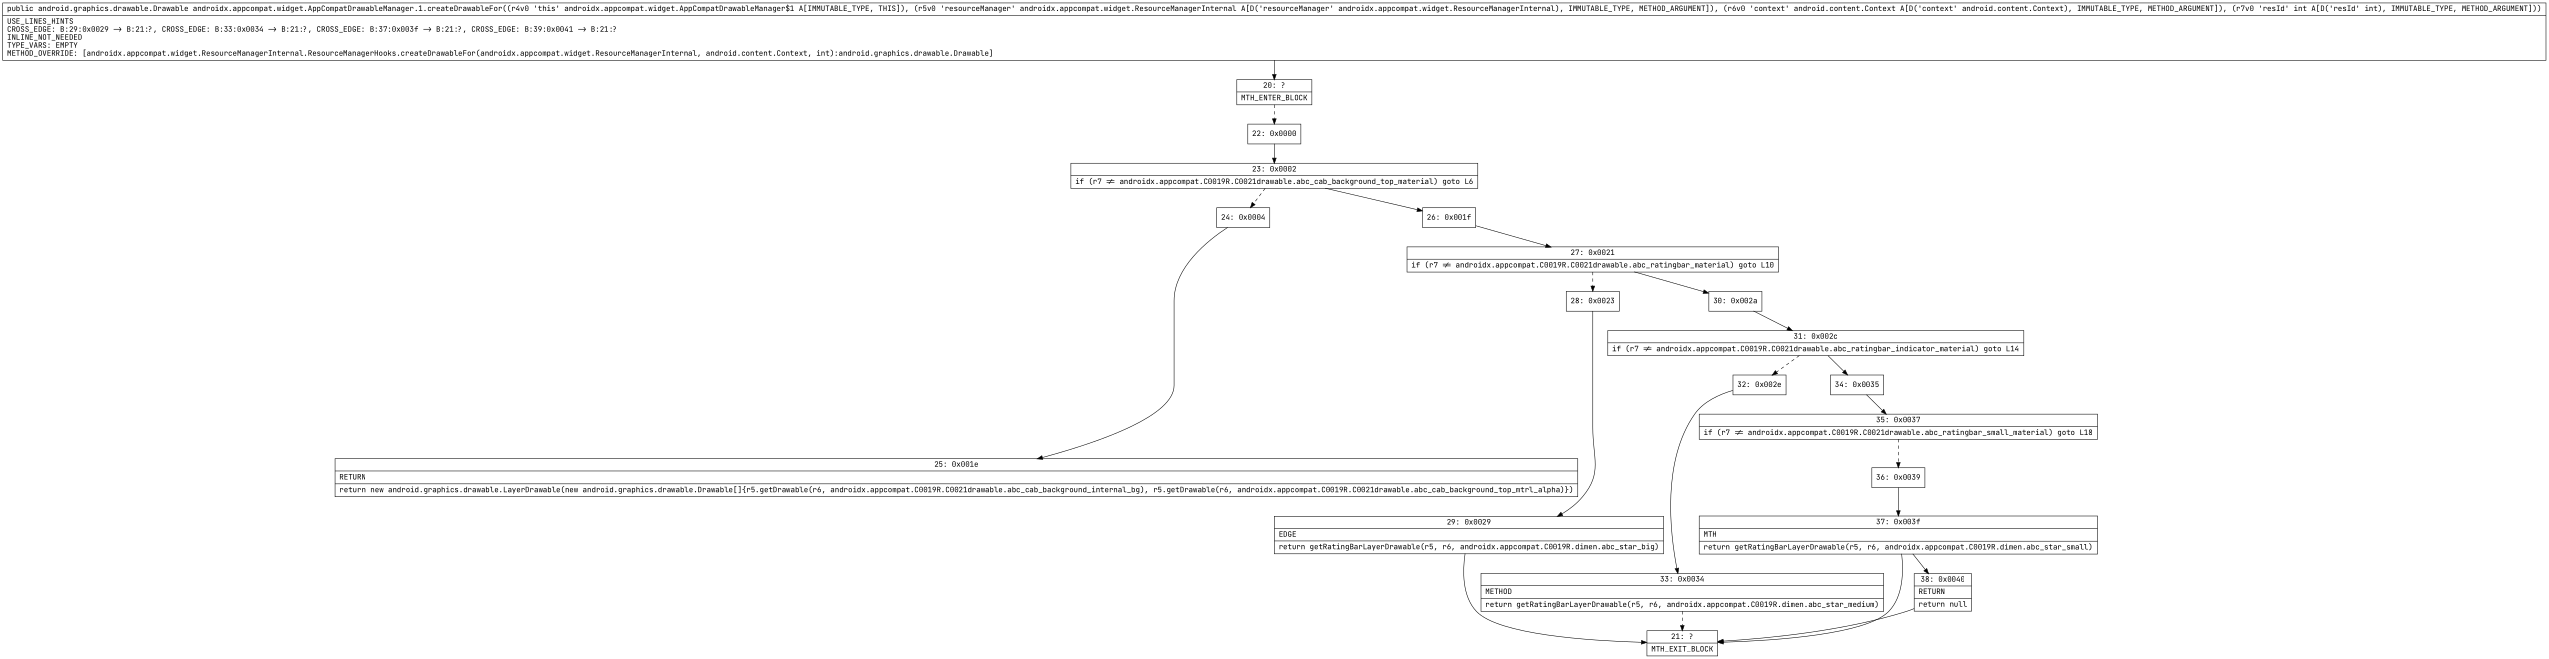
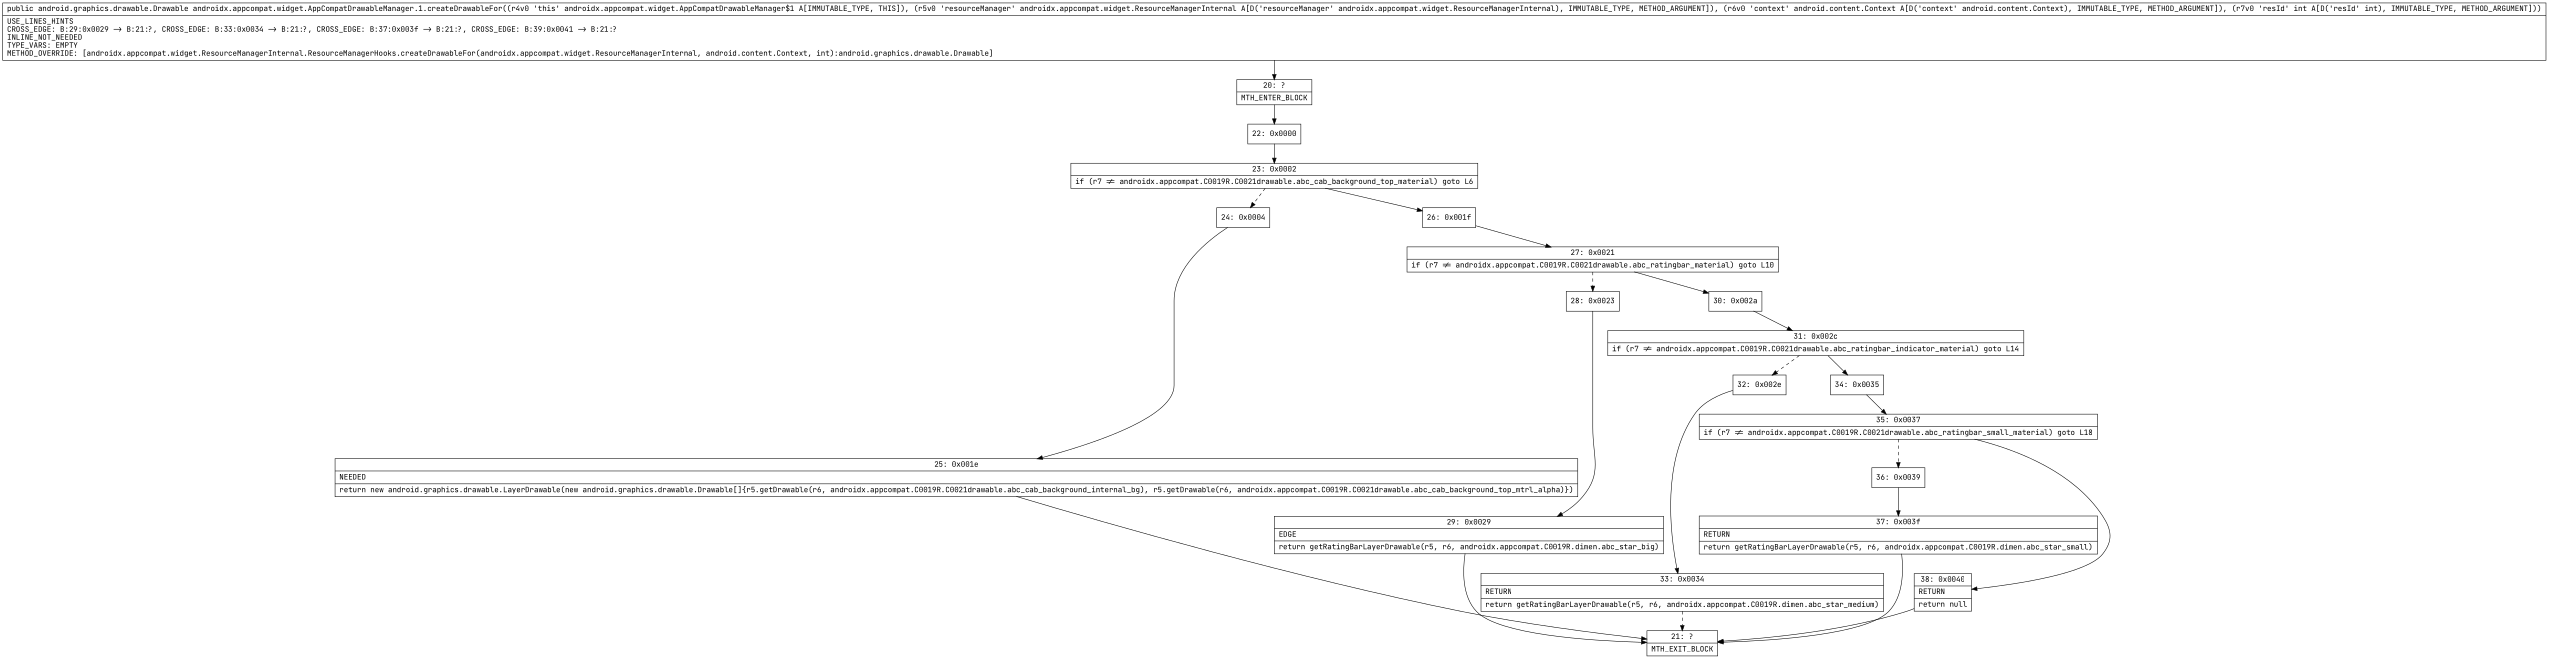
edge "20: ?" -> "22: 0x0000": style dashed -> solid
node "25: 0x001e": text "RETURN" -> "NEEDED"
node "37: 0x003f": text "MTH" -> "RETURN"
edge "37: 0x003f" -> "38: 0x0040": now "35: 0x0037" -> "38: 0x0040"
edge "25: 0x001e" -> "21: ?": added
node "33: 0x0034": text "METHOD" -> "RETURN"
